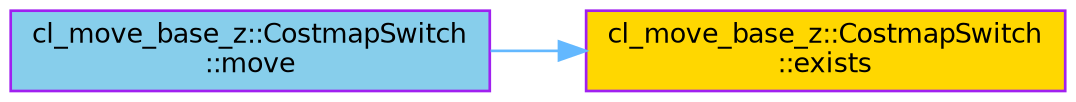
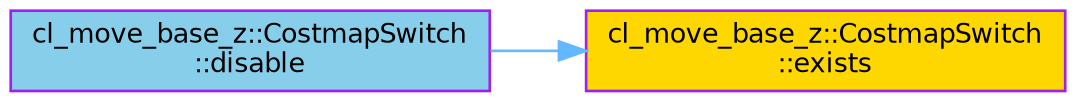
node "cl_move_base_z::CostmapSwitch ::move": label "cl_move_base_z::CostmapSwitch ::move" -> "cl_move_base_z::CostmapSwitch ::disable"
